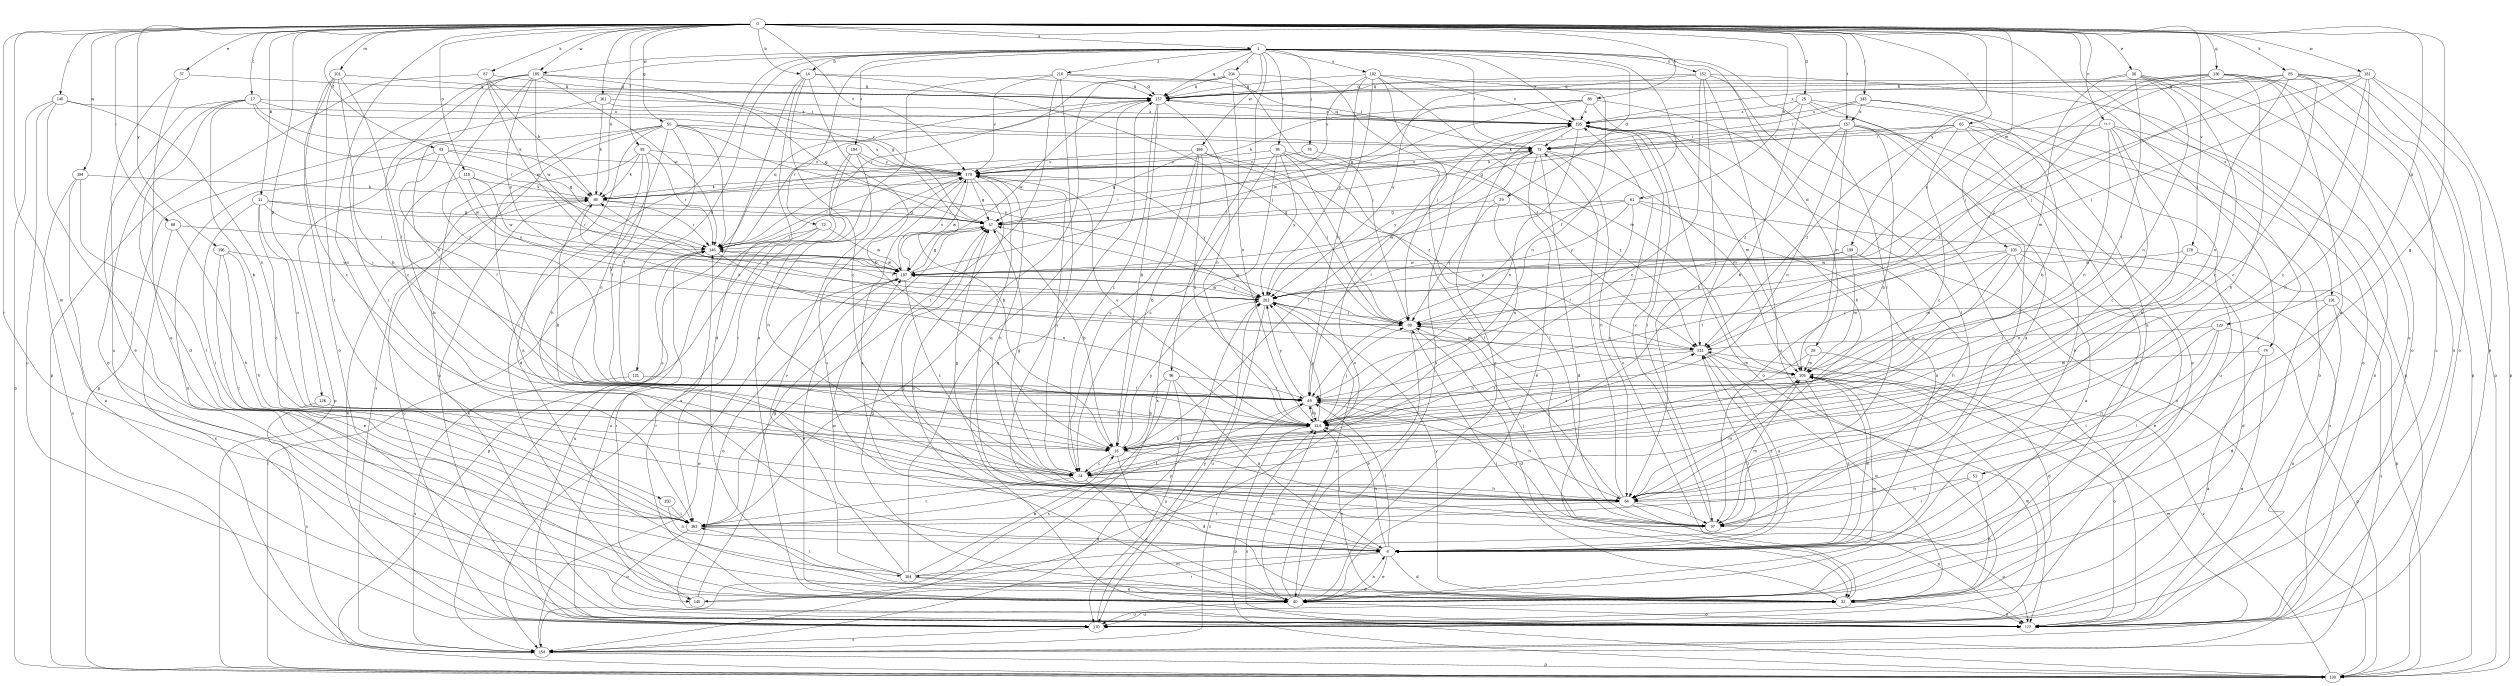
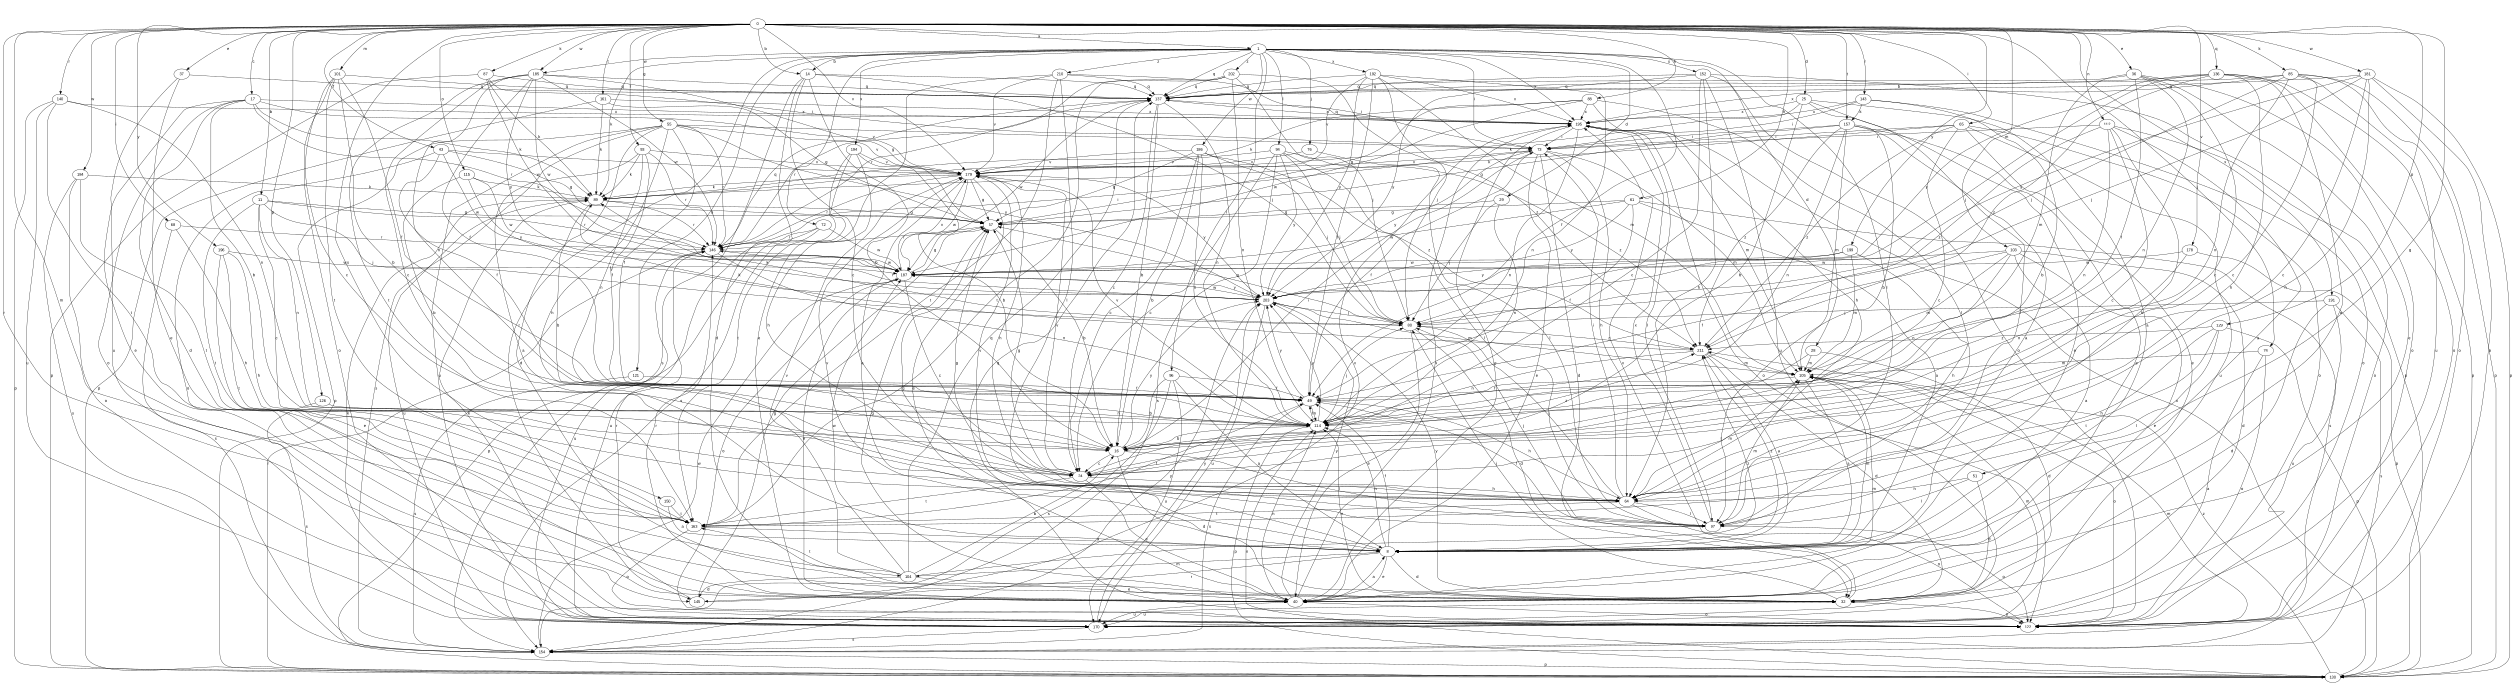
node "204": label "204" -> "202"
edge "104" -> "32": now "104" -> "145"
